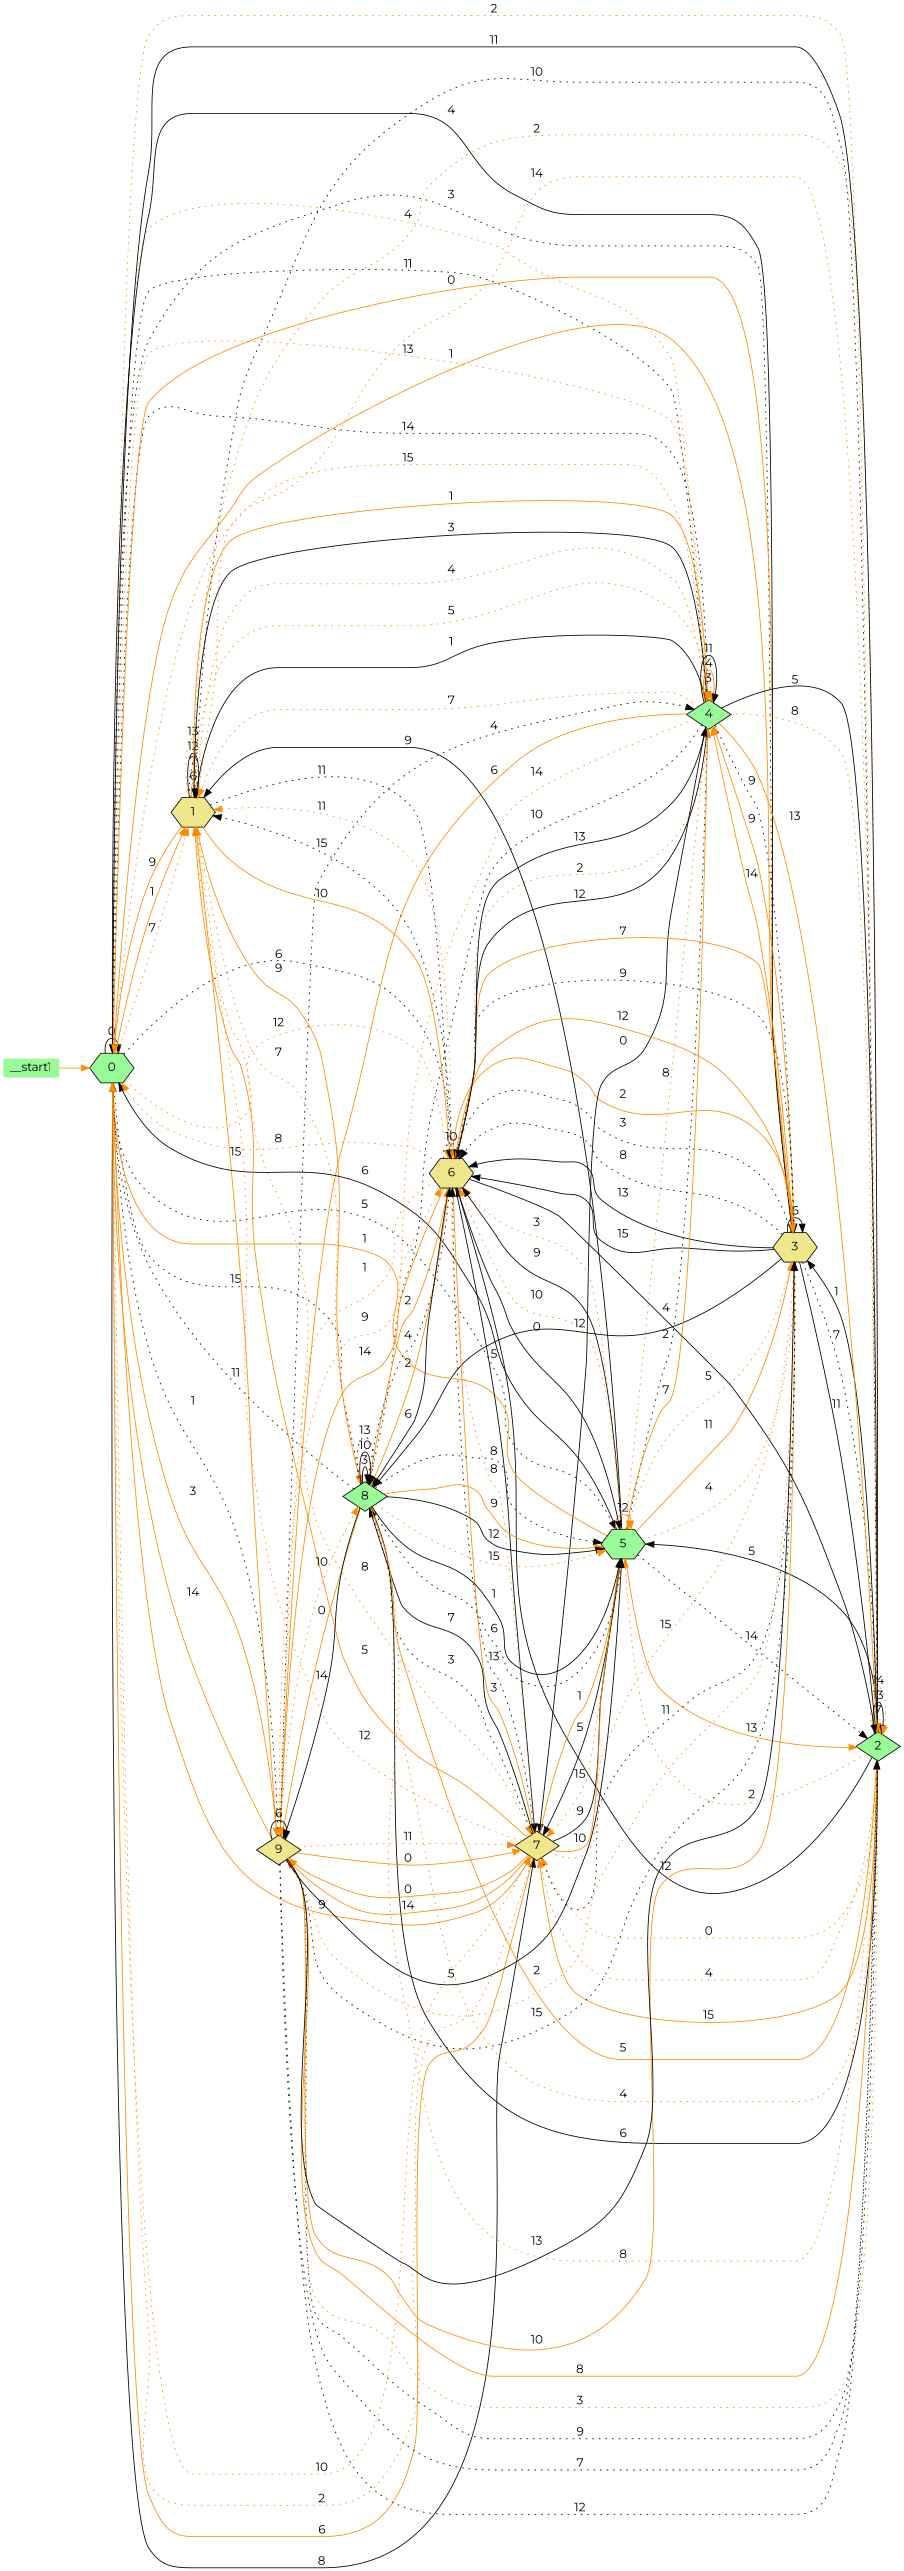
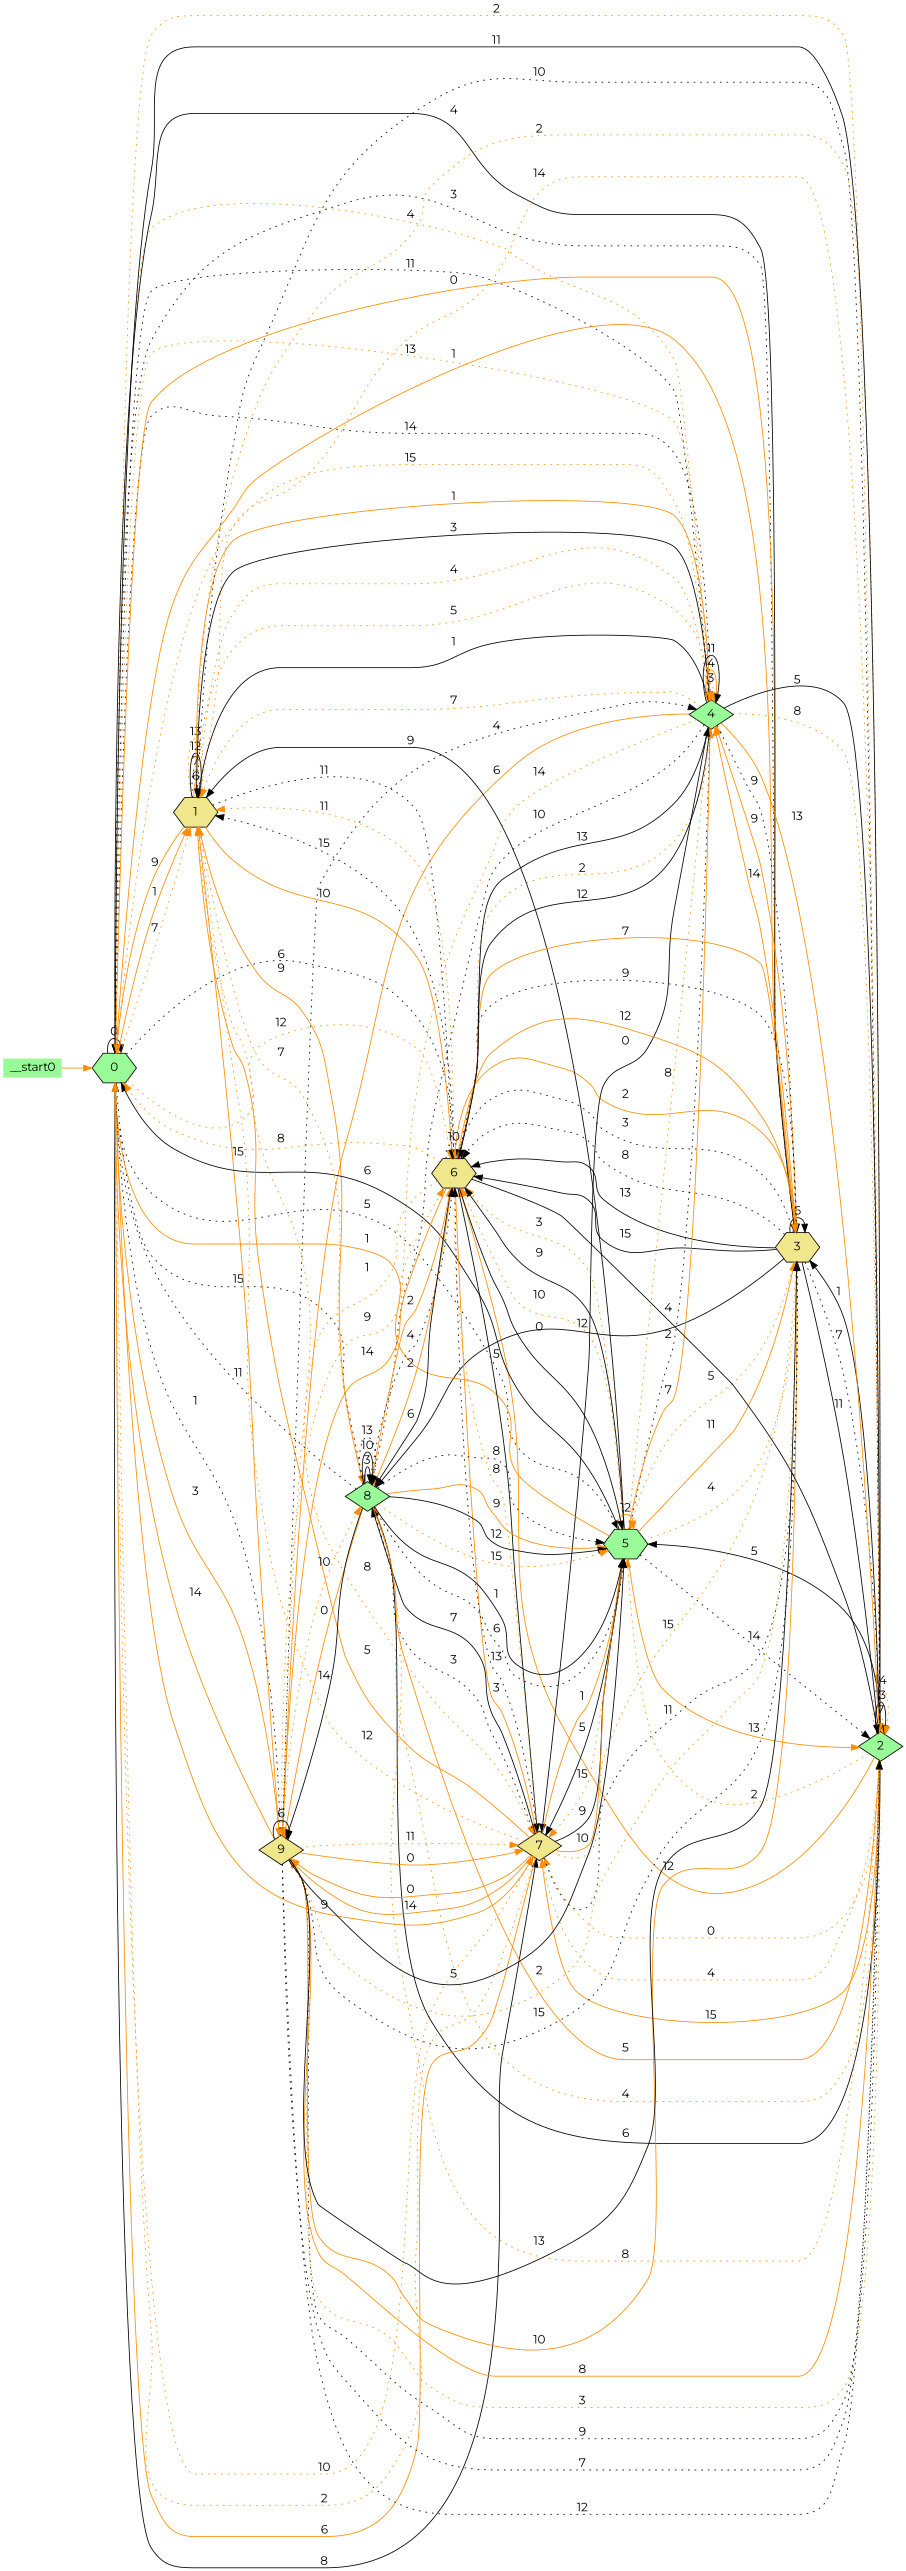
node "__start1": label "__start1" -> "__start0"
edge "2" -> "6": color black -> darkorange
